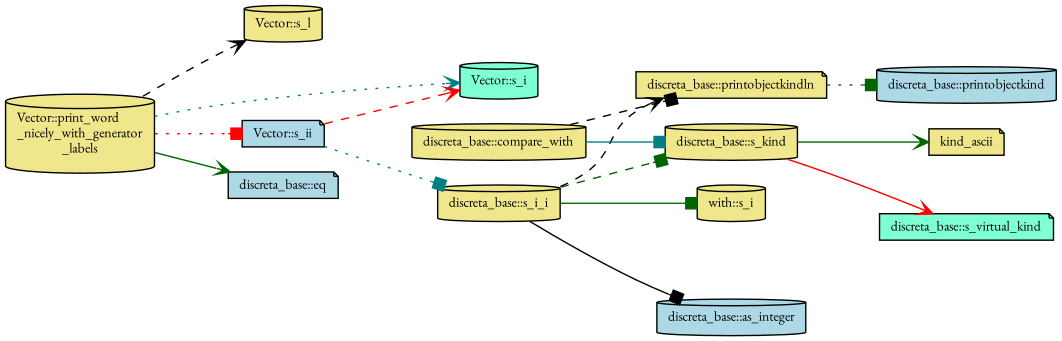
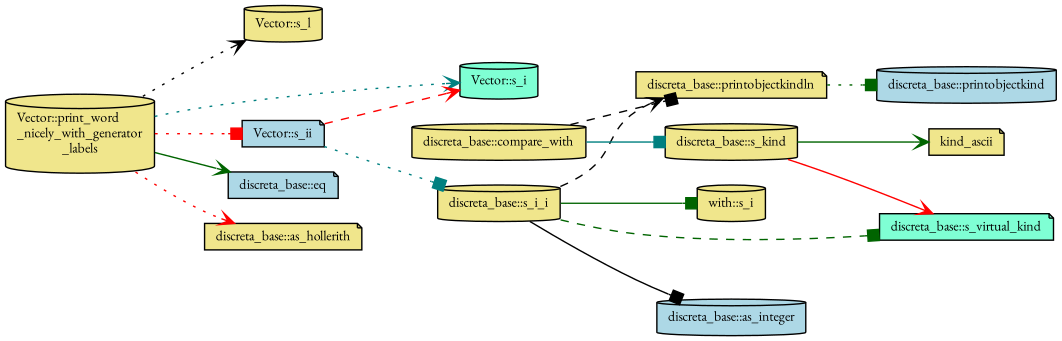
edge "Vector::print_word _nicely_with_generator _labels" -> "Vector::s_l": style dashed -> dotted
edge "discreta_base::s_i_i" -> "discreta_base::s_kind": now "discreta_base::s_i_i" -> "discreta_base::s_virtual_kind"
node "discreta_base::as_hollerith": added
